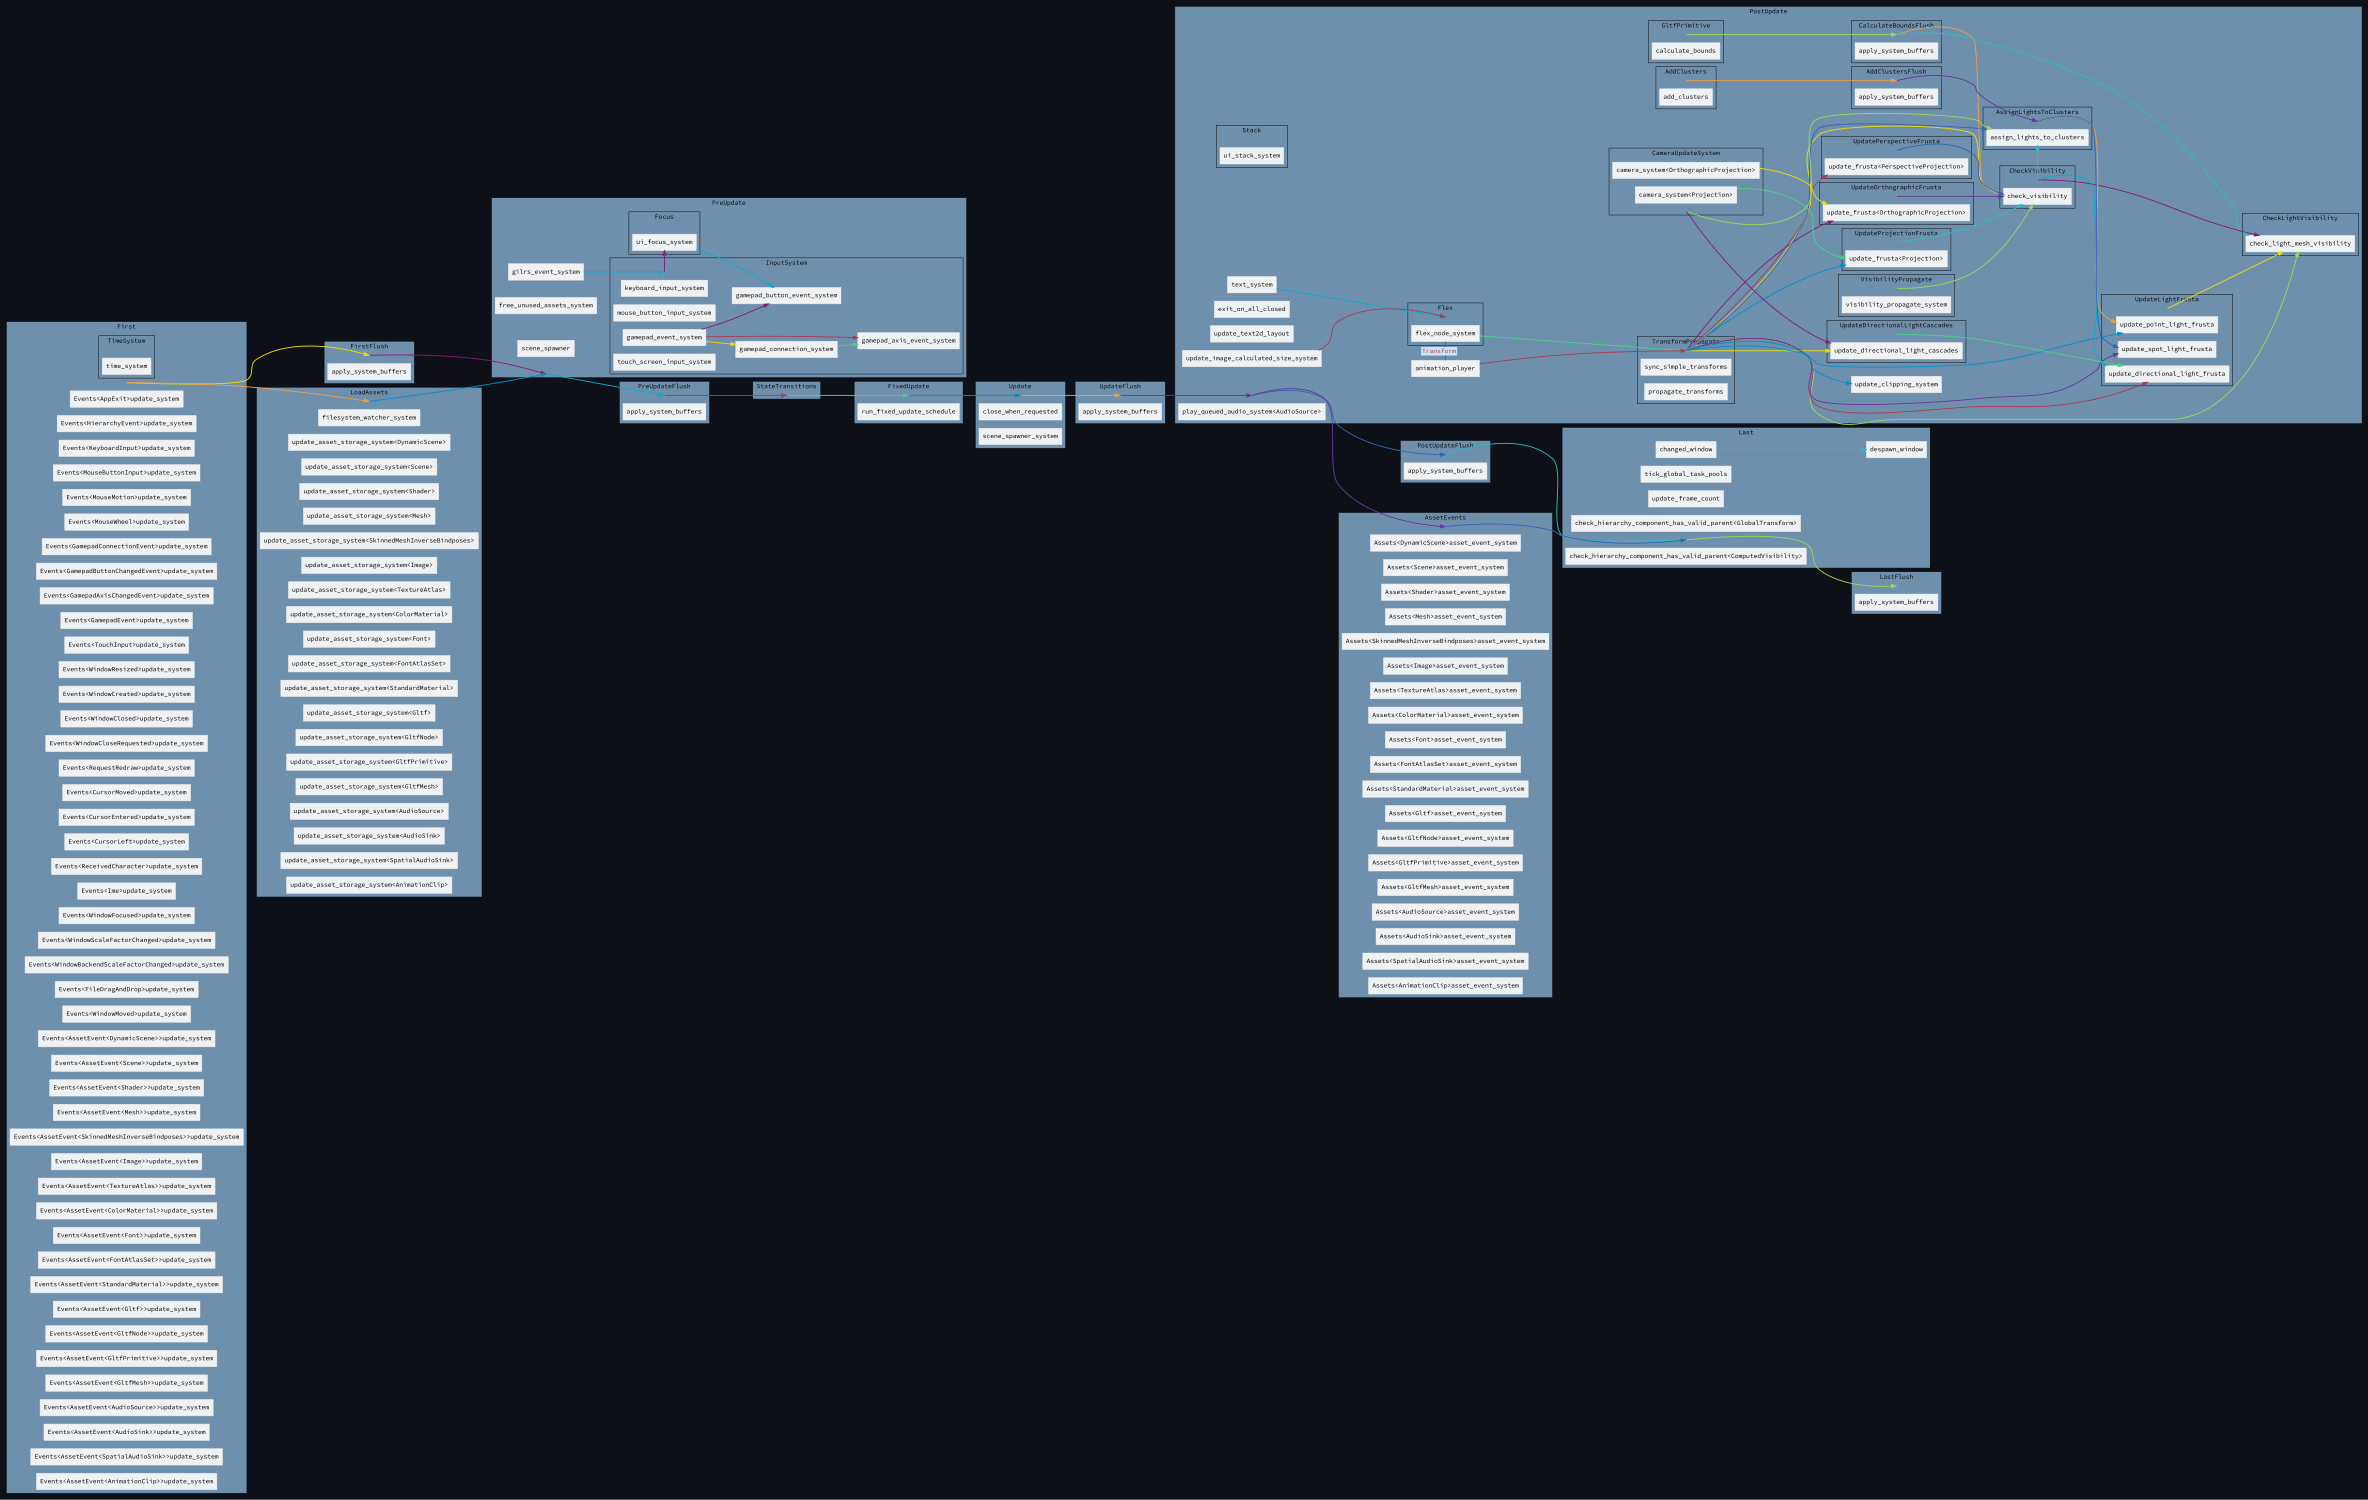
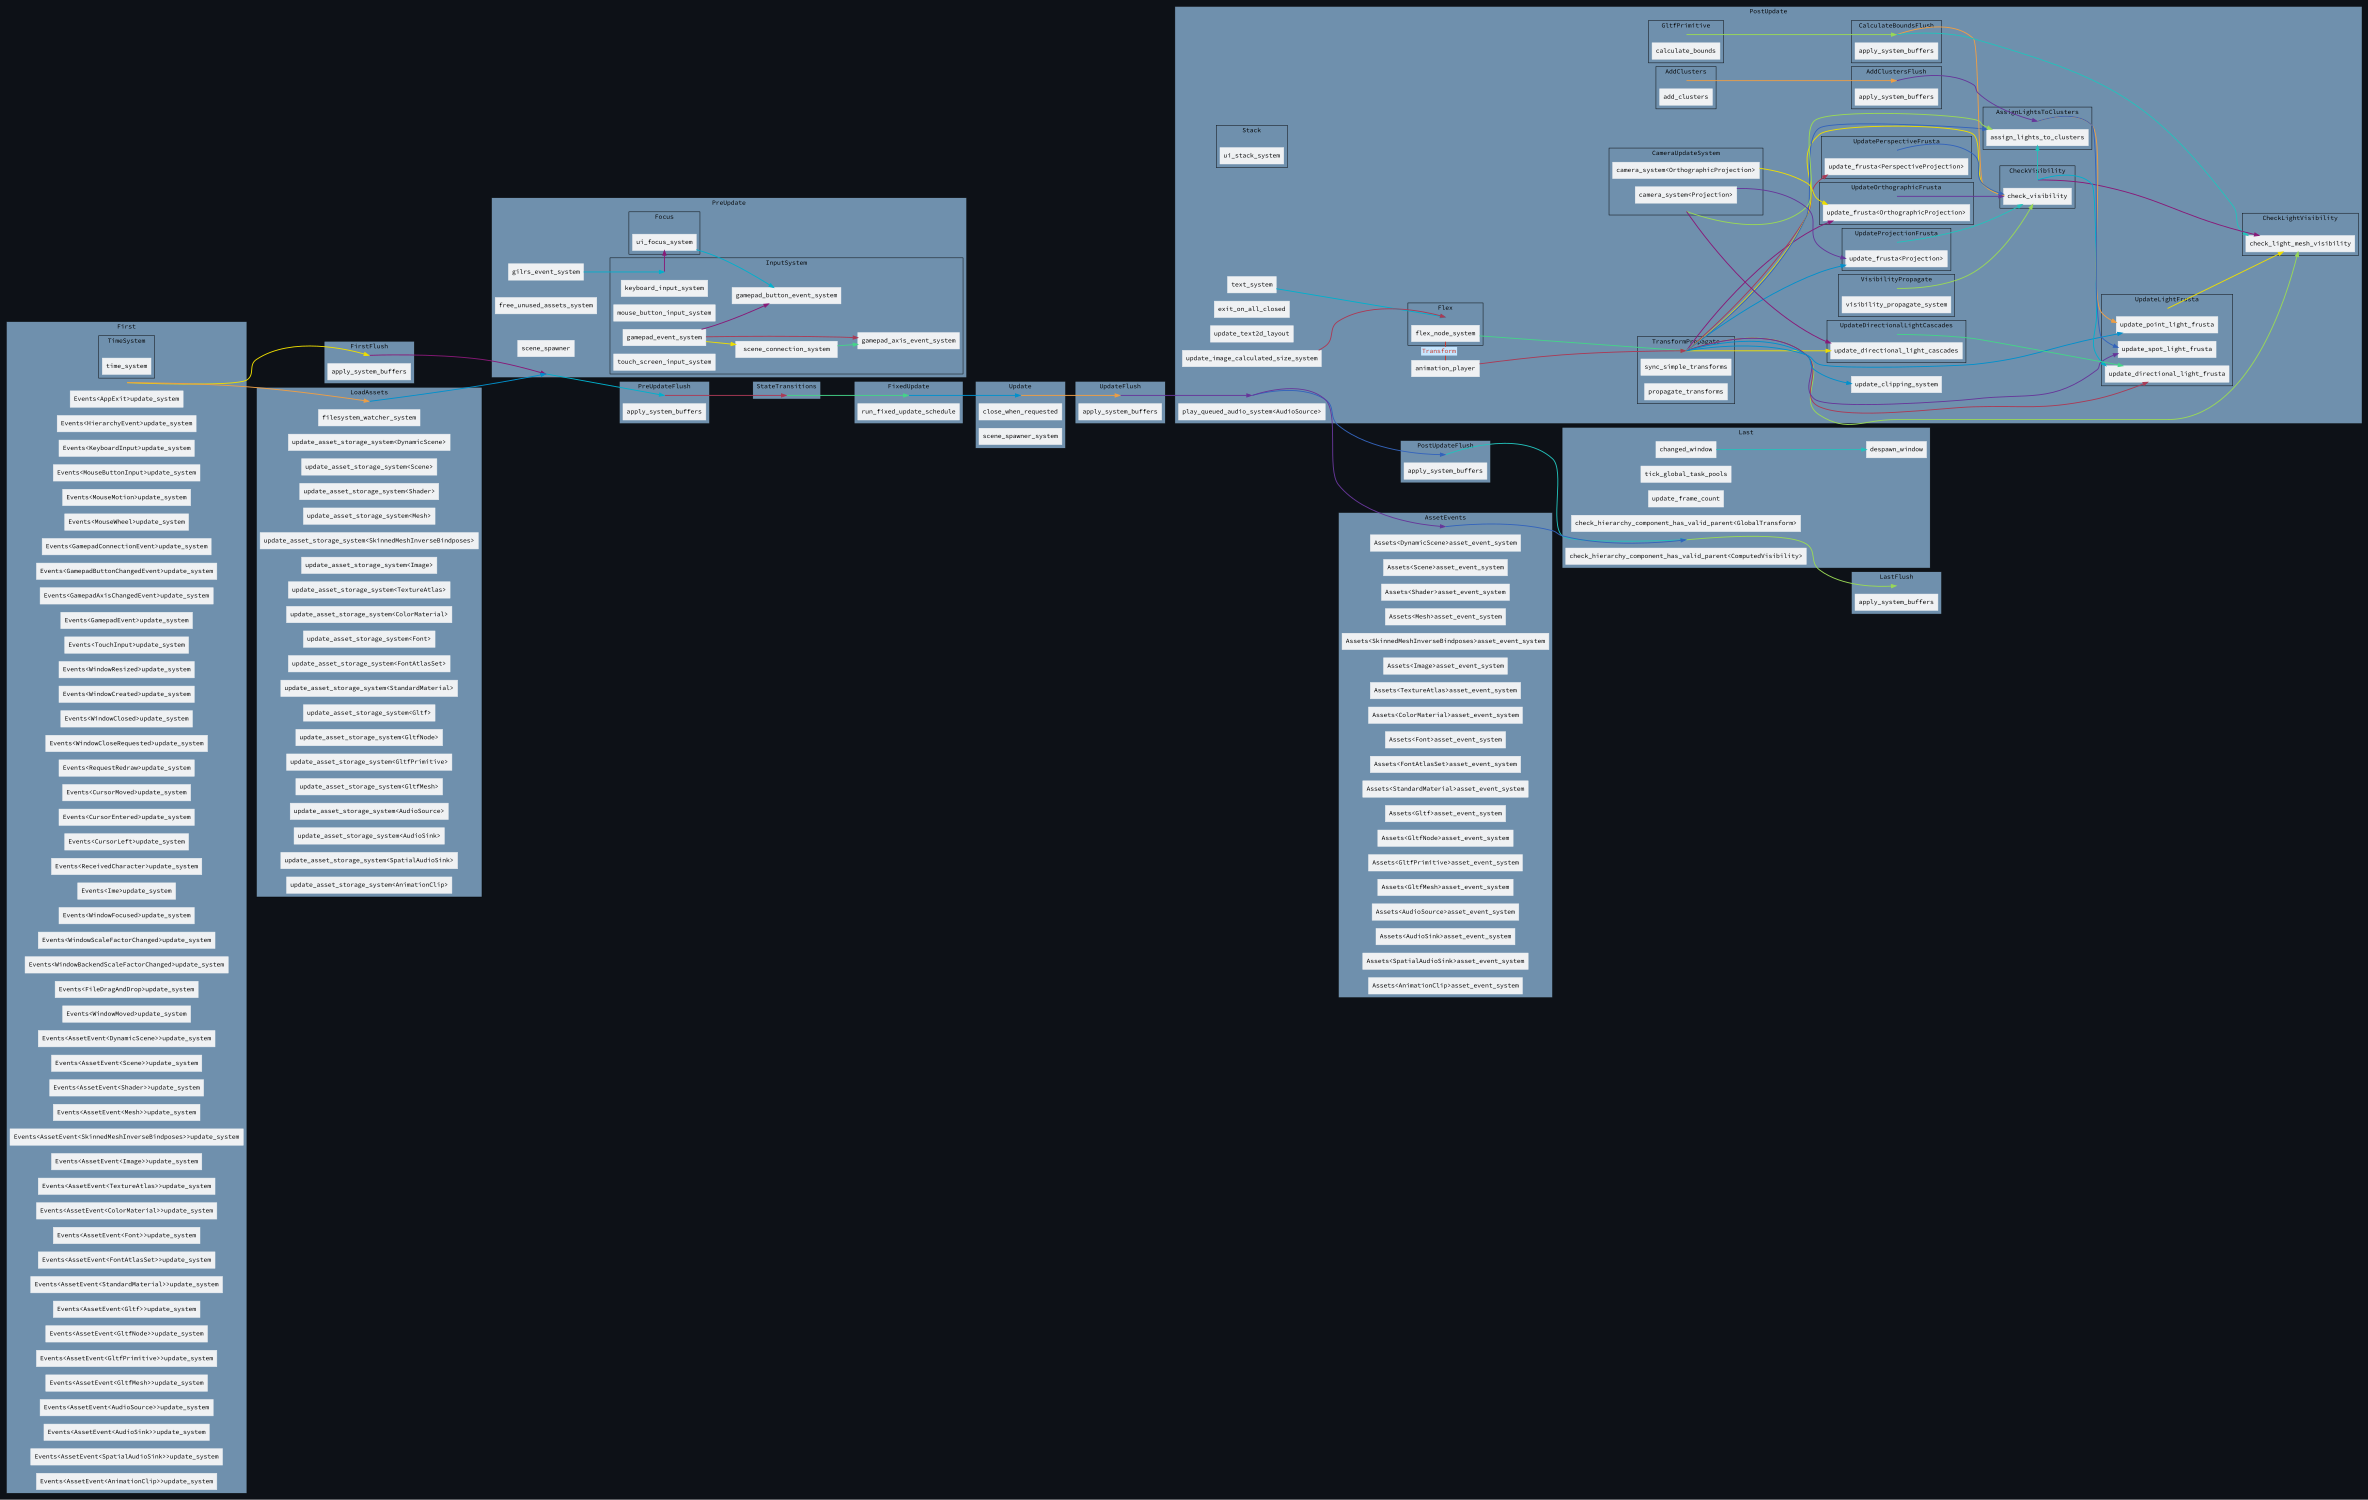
edge "camera_system<Projection>" -> "update_frusta<Projection>": color #44d488 -> #663699
node "gamepad_connection_system": label "gamepad_connection_system" -> "scene_connection_system"
